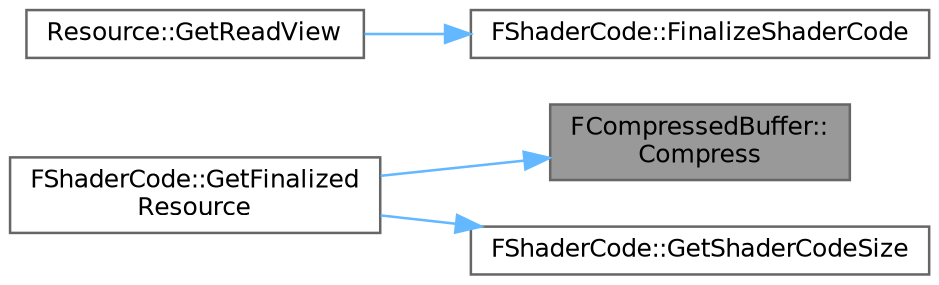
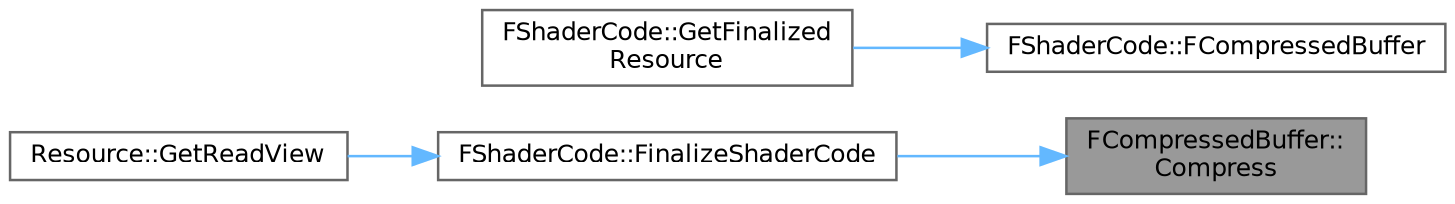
edge "FShaderCode::GetFinalized Resource" -> "FCompressedBuffer:: Compress": now "FShaderCode::FinalizeShaderCode" -> "FCompressedBuffer:: Compress"
node "FShaderCode::GetShaderCodeSize": label "FShaderCode::GetShaderCodeSize" -> "FShaderCode::FCompressedBuffer"
